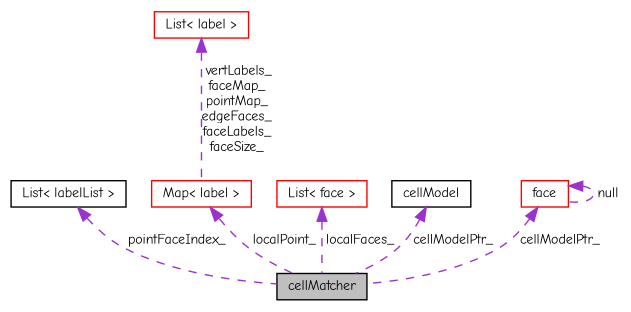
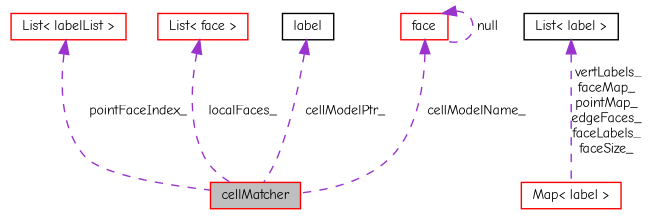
node "List< label >": color red -> black
node "List< labelList >": color black -> red
node "cellModel": label "cellModel" -> "label"
edge "cellMatcher" -> "face": label " cellModelPtr_" -> " cellModelName_"
edge "cellMatcher" -> "Map< label >": removed, label "localPoint_"
node "cellMatcher": color black -> red
